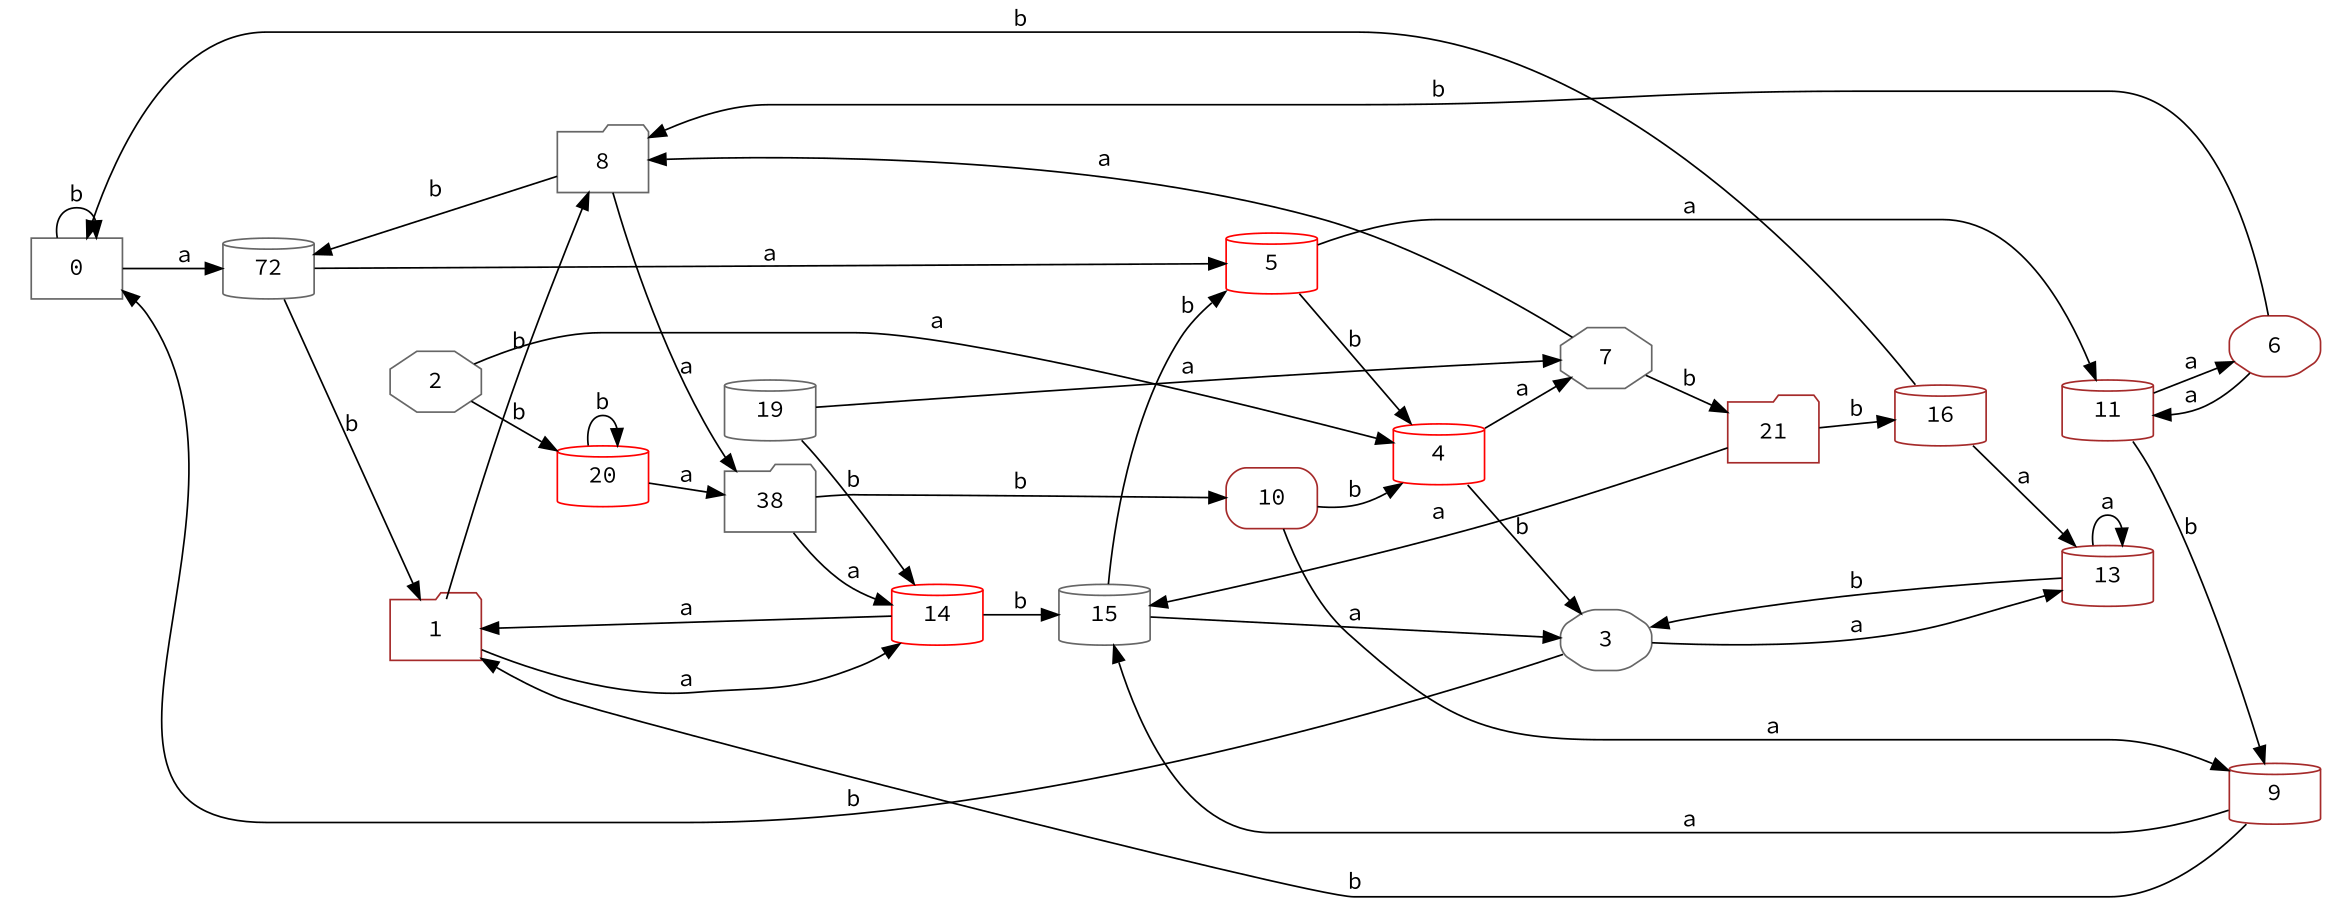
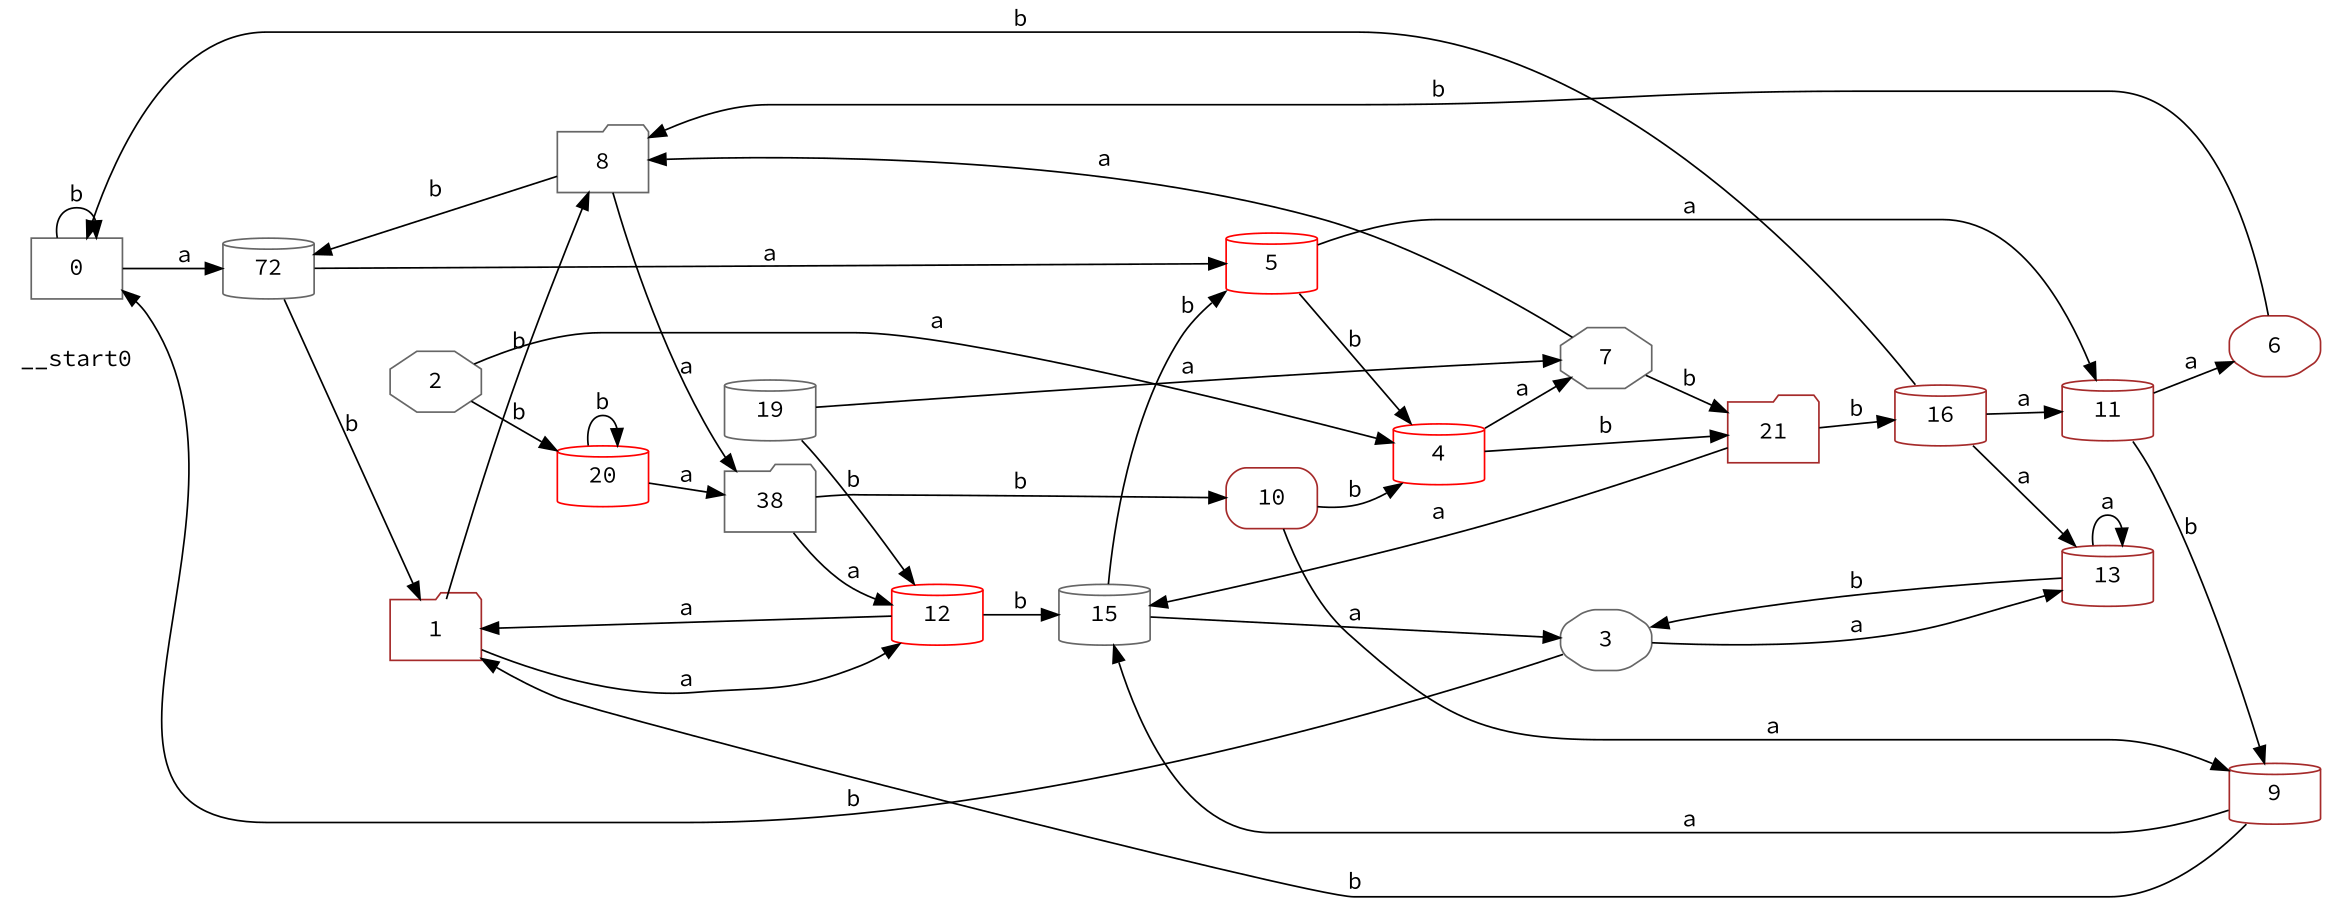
node "__start0": added
edge "6" -> "11": now "16" -> "11"
edge "4" -> "3": now "4" -> "21"
node "14": label "14" -> "12"
